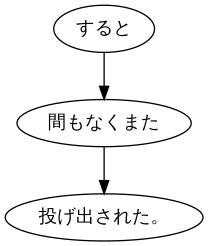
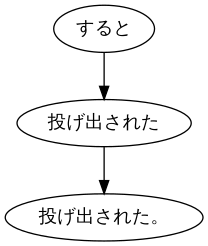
node "間もなくまた": label "間もなくまた" -> "投げ出された"
